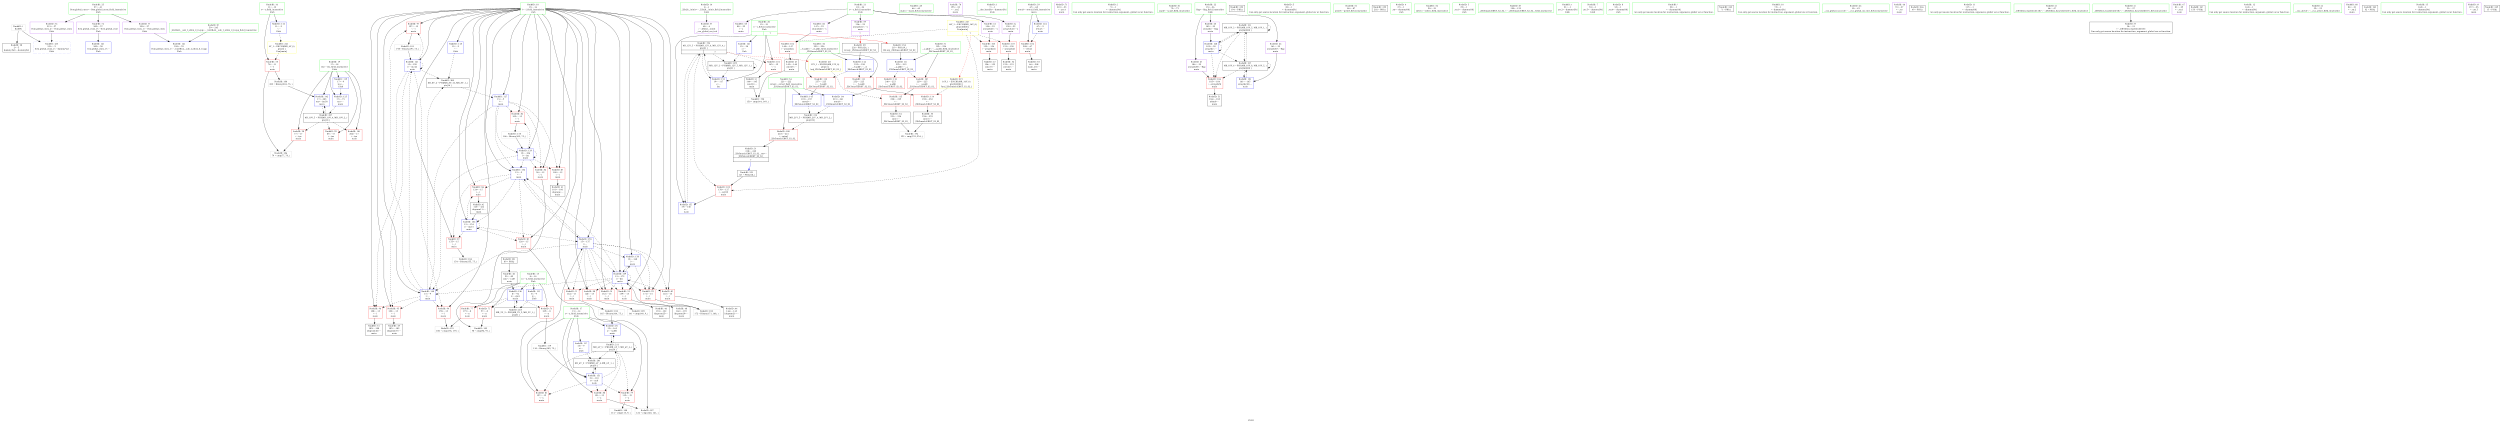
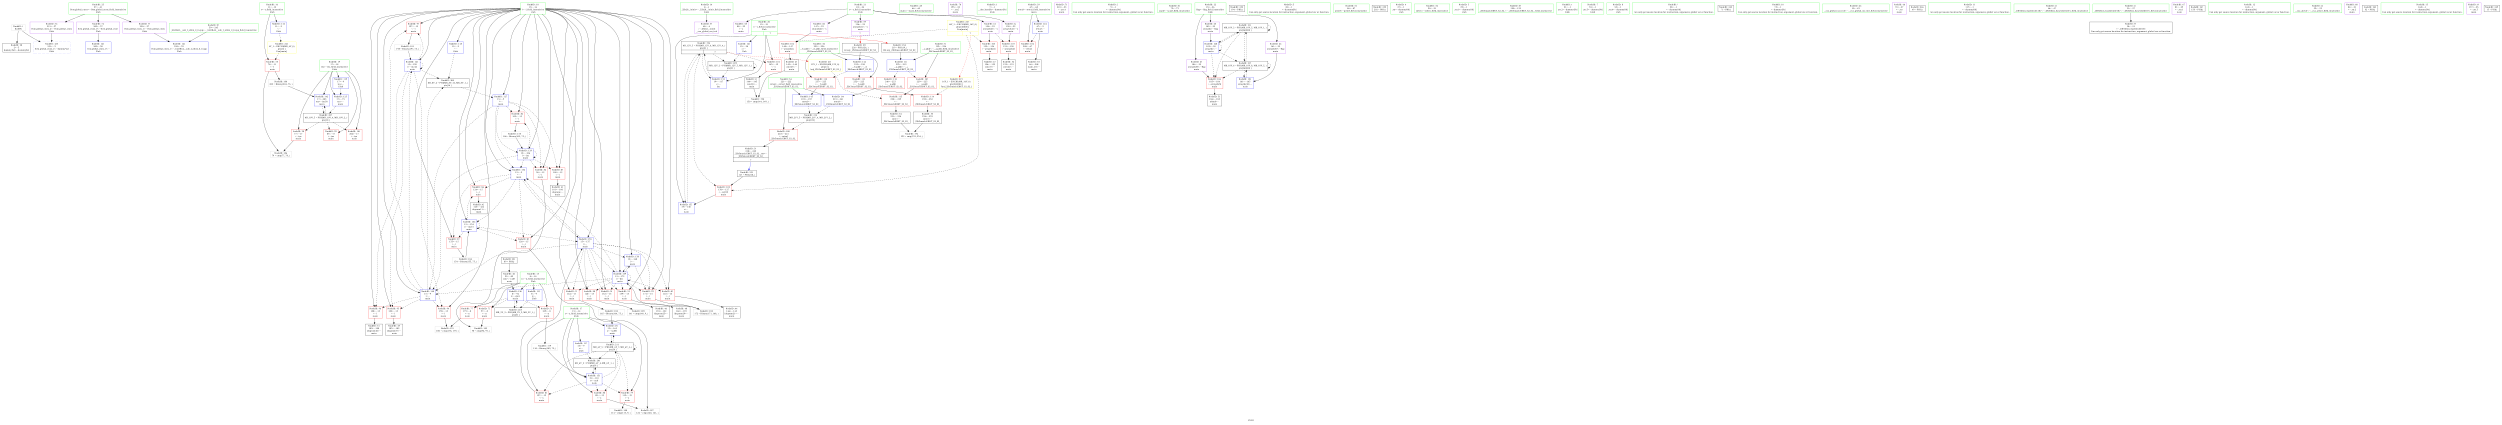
edge "NodeID: 227" -> "NodeID: 107": now "NodeID: 61" -> "NodeID: 107"
edge "NodeID: 102" -> "NodeID: 53": now "NodeID: 124" -> "NodeID: 53"
edge "NodeID: 42" -> "NodeID: 134": now "NodeID: 184" -> "NodeID: 134"
